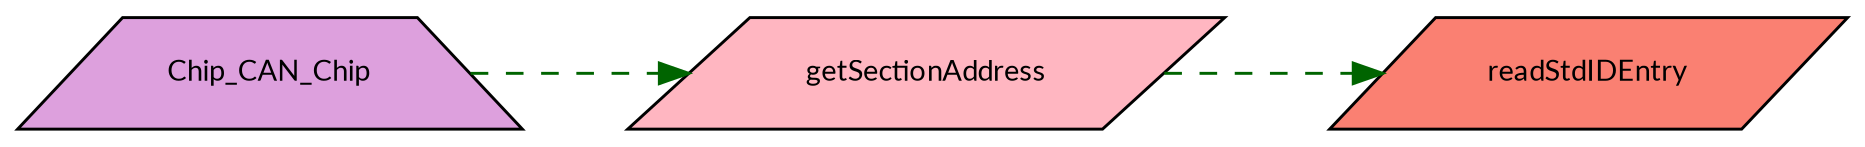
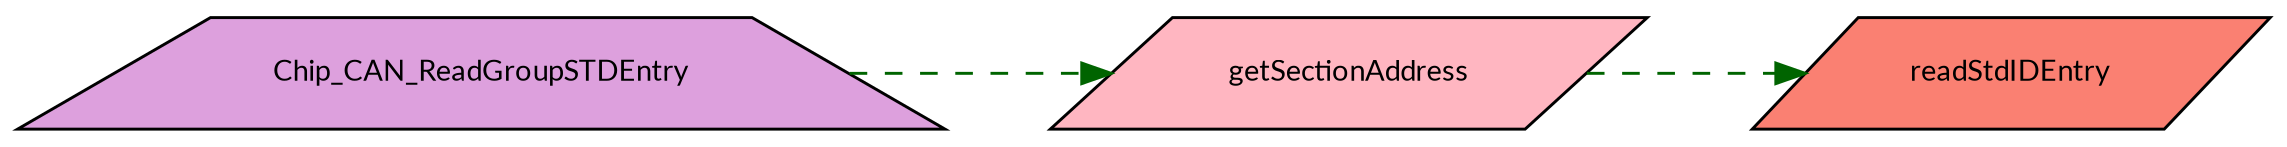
node "Chip_CAN_Chip": label "Chip_CAN_Chip" -> "Chip_CAN_ReadGroupSTDEntry"
